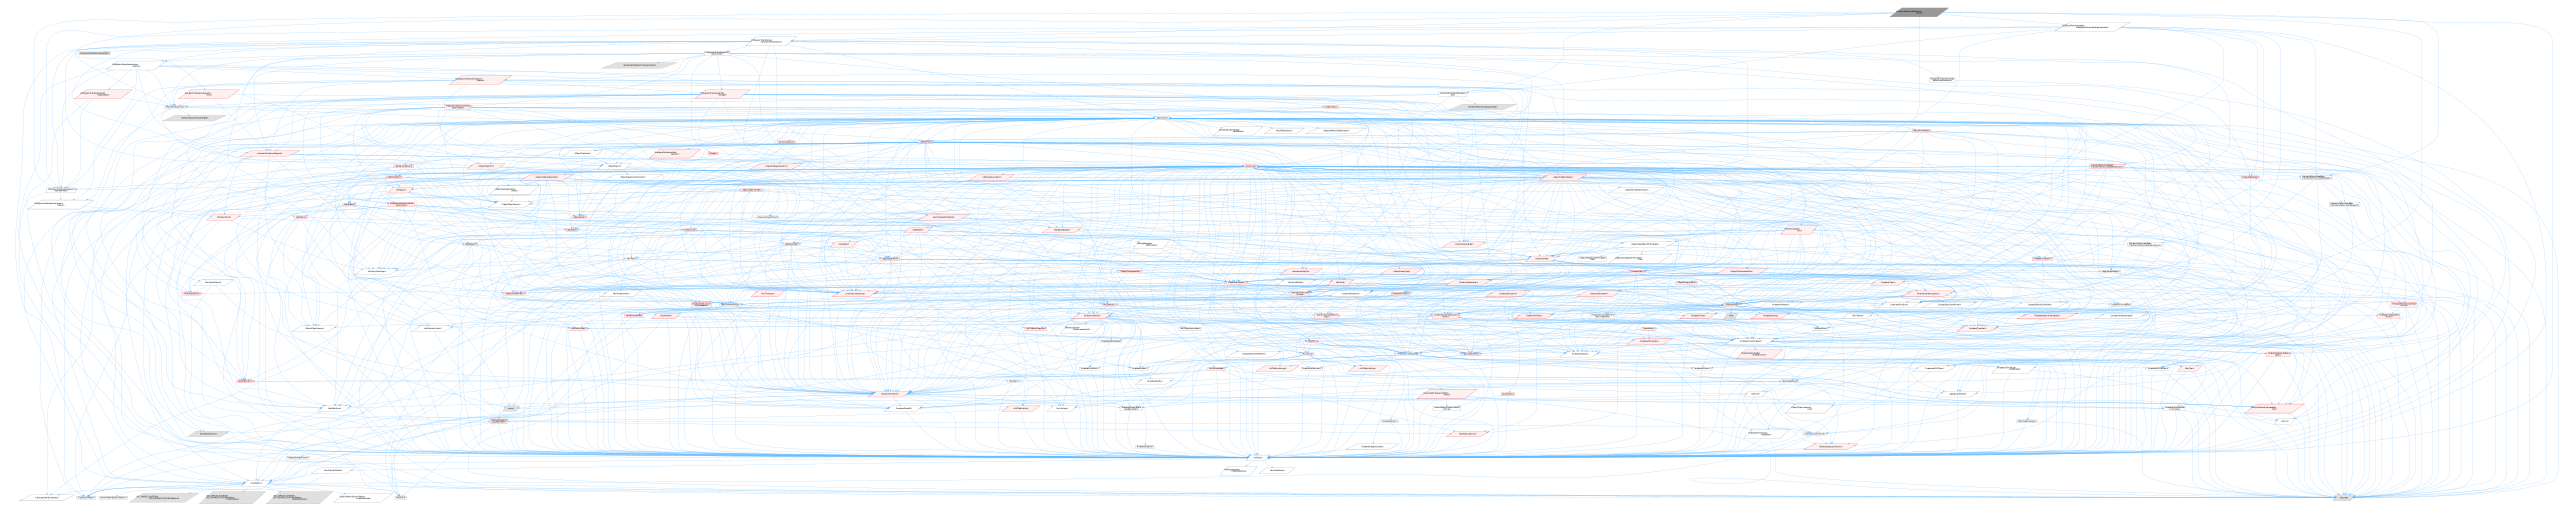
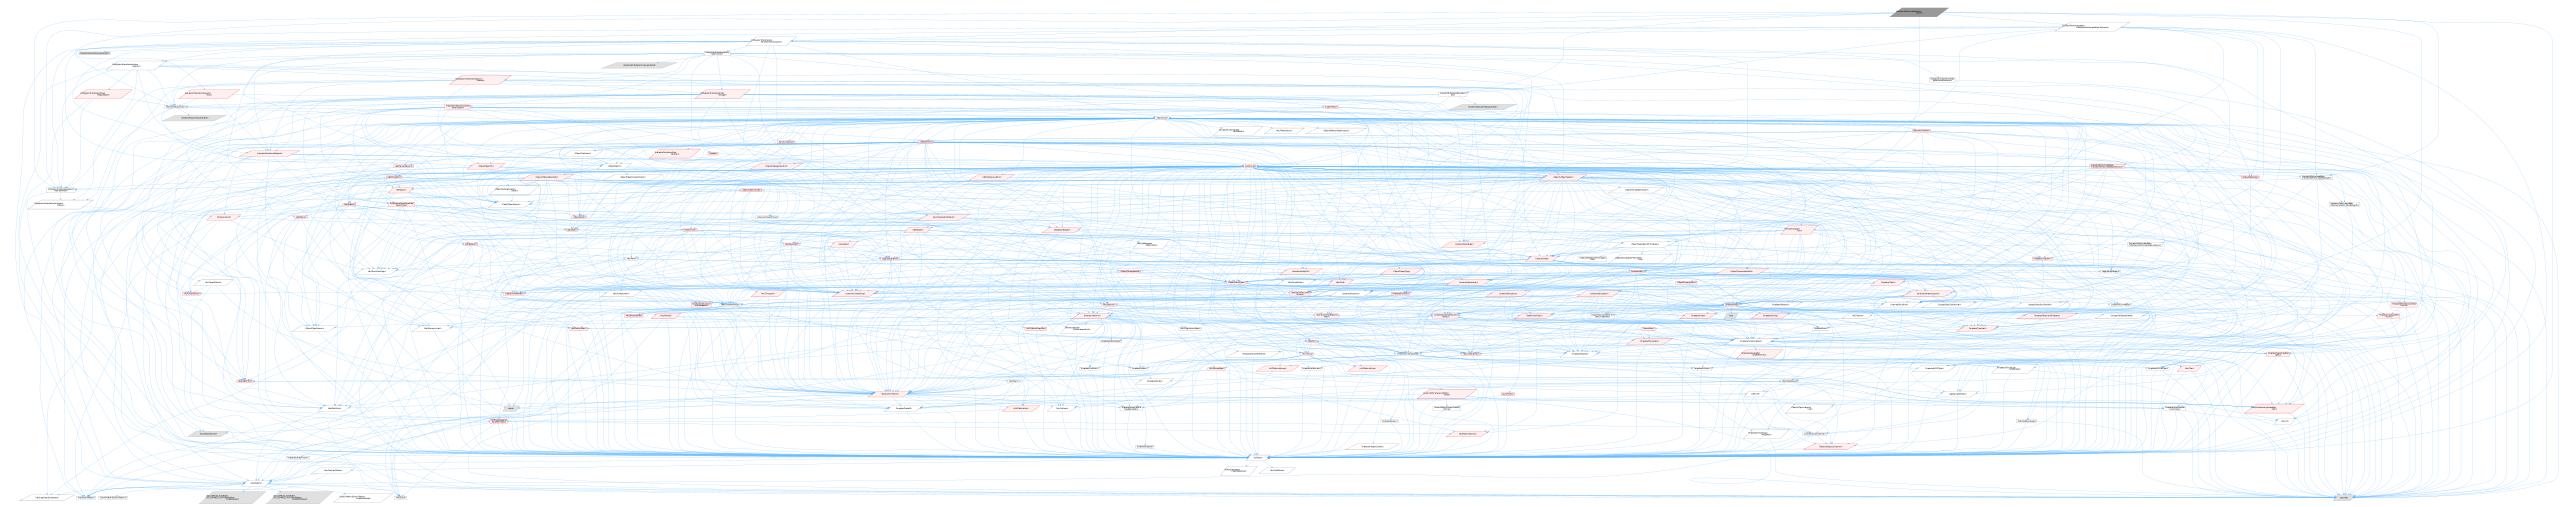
node "UBT_COMPILED_PLATFORM /UBT_COMPILED_PLATFORMPlatform.h": removed
